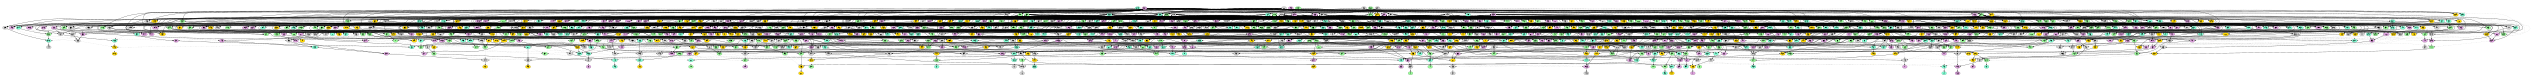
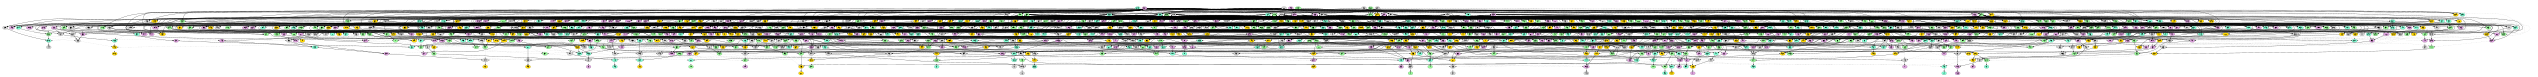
node "13": removed
